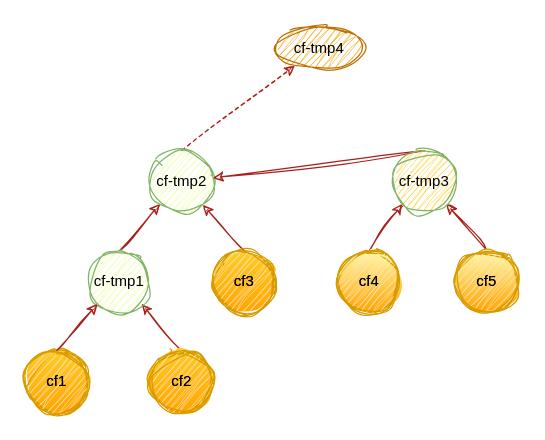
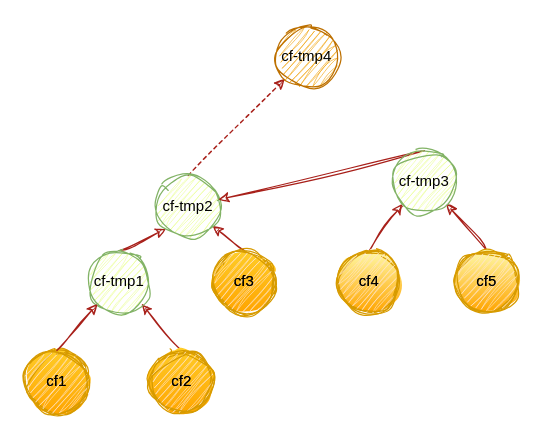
node "cf-tmp4": size 88x44 -> 63x63
node "cf-tmp2": moved (182, 182) -> (188, 207)
node "cf-tmp3": fillcolor #ffcd28 -> #eaff94
